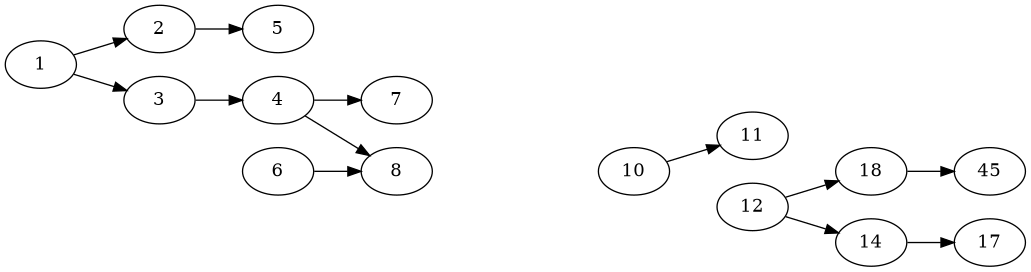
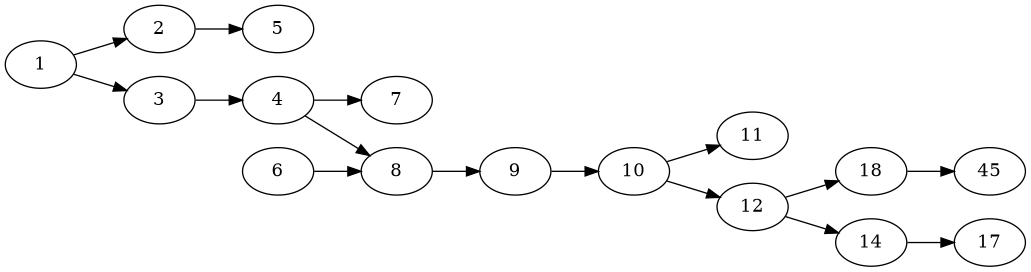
node "9": added
edge "10" -> "12": added
